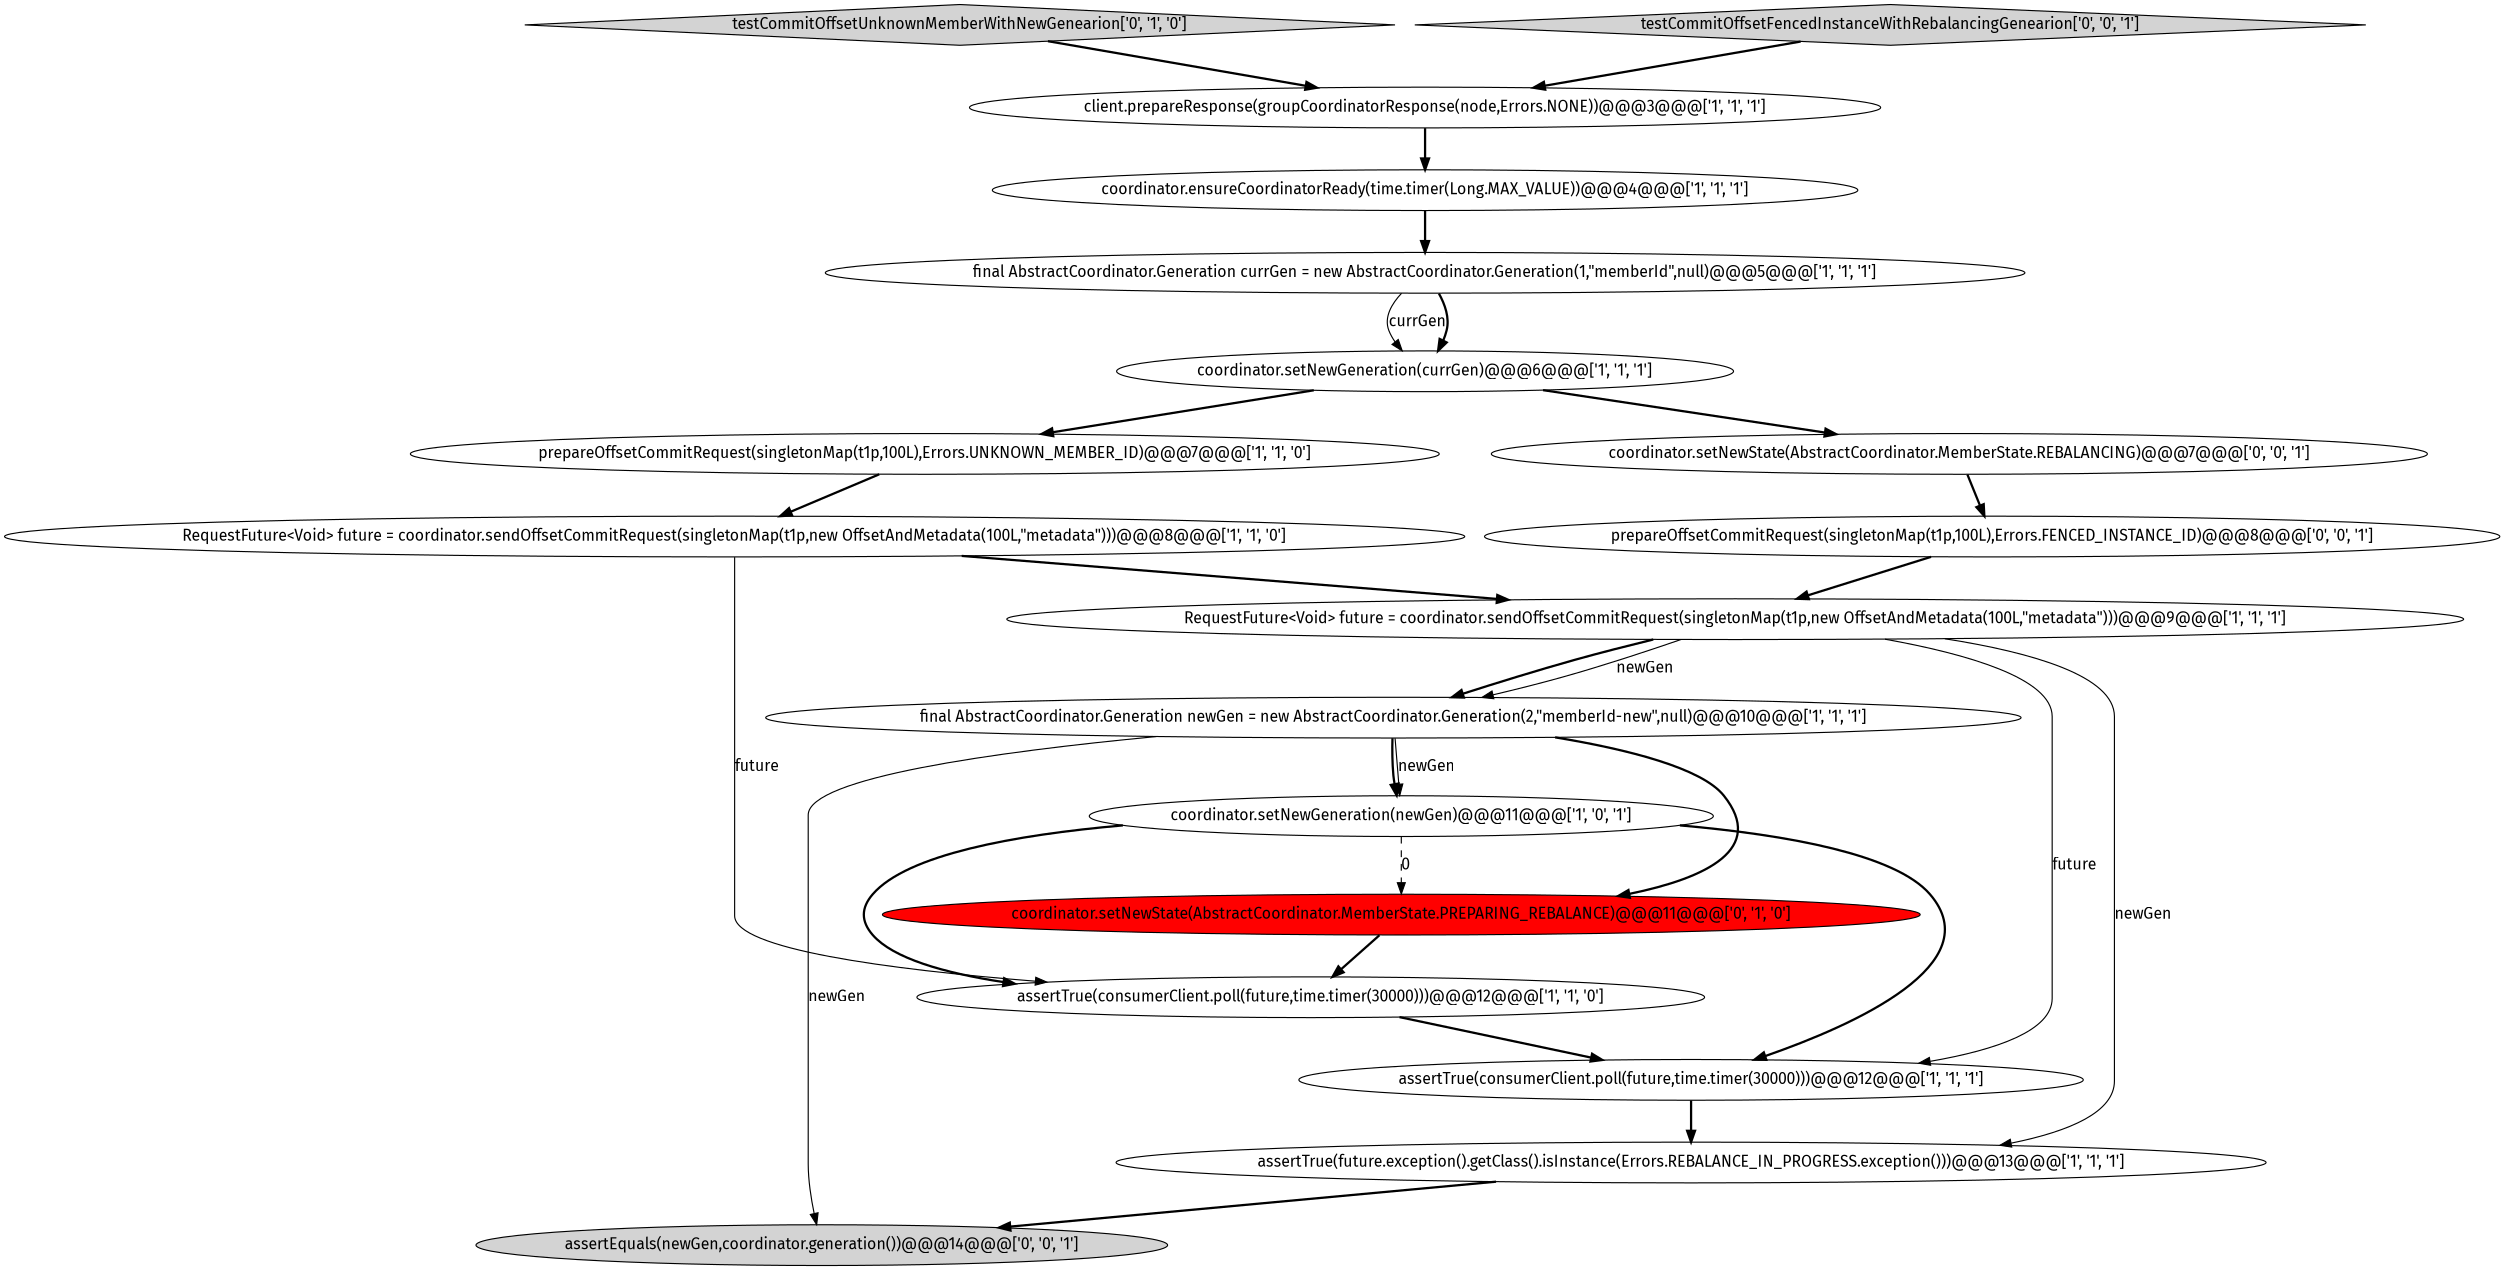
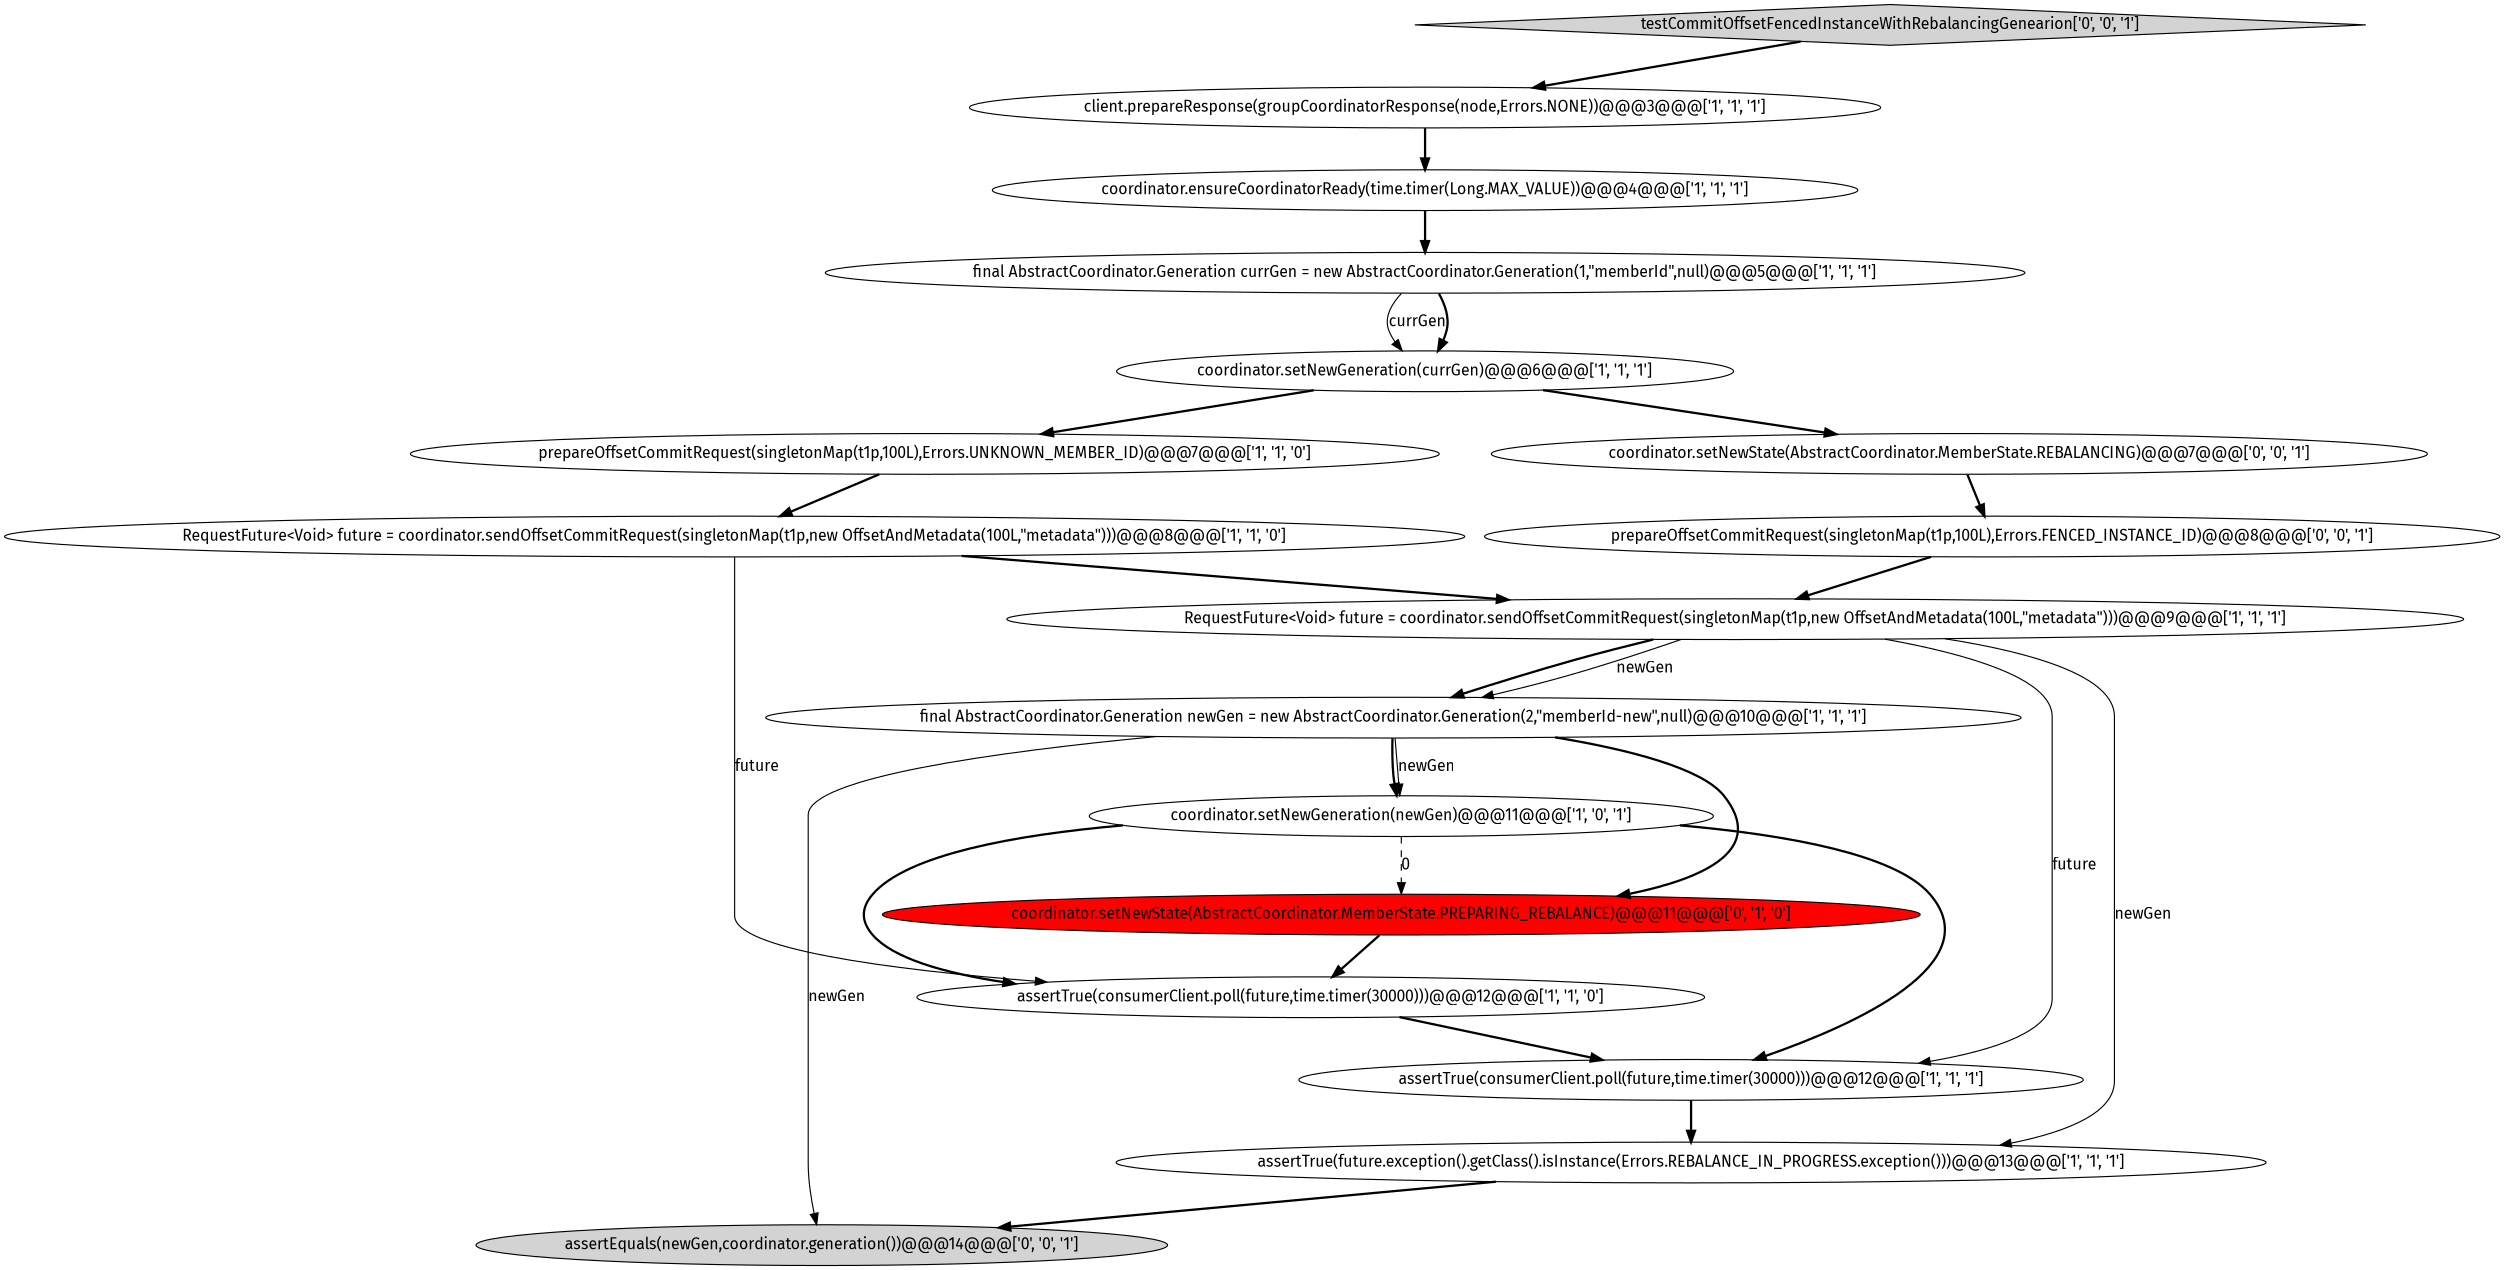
node "testCommitOffsetUnknownMemberWithNewGenearion['0', '1', '0']": removed
